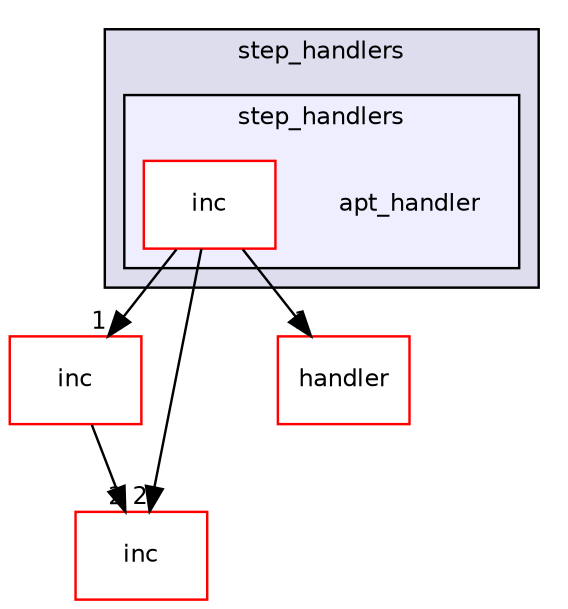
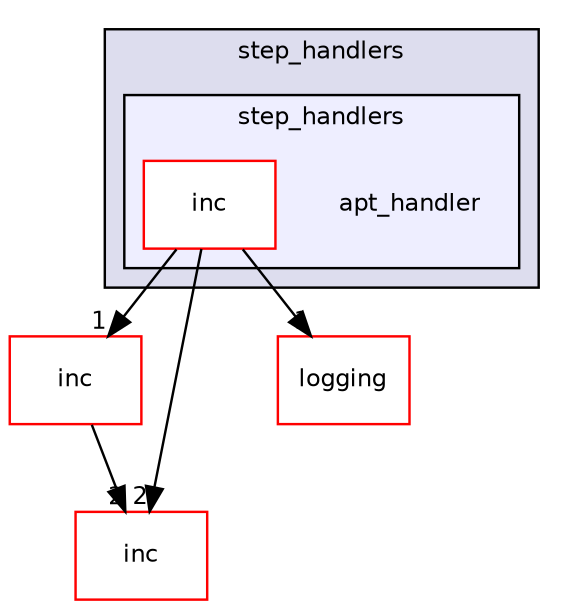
node "handler": label "handler" -> "logging"
